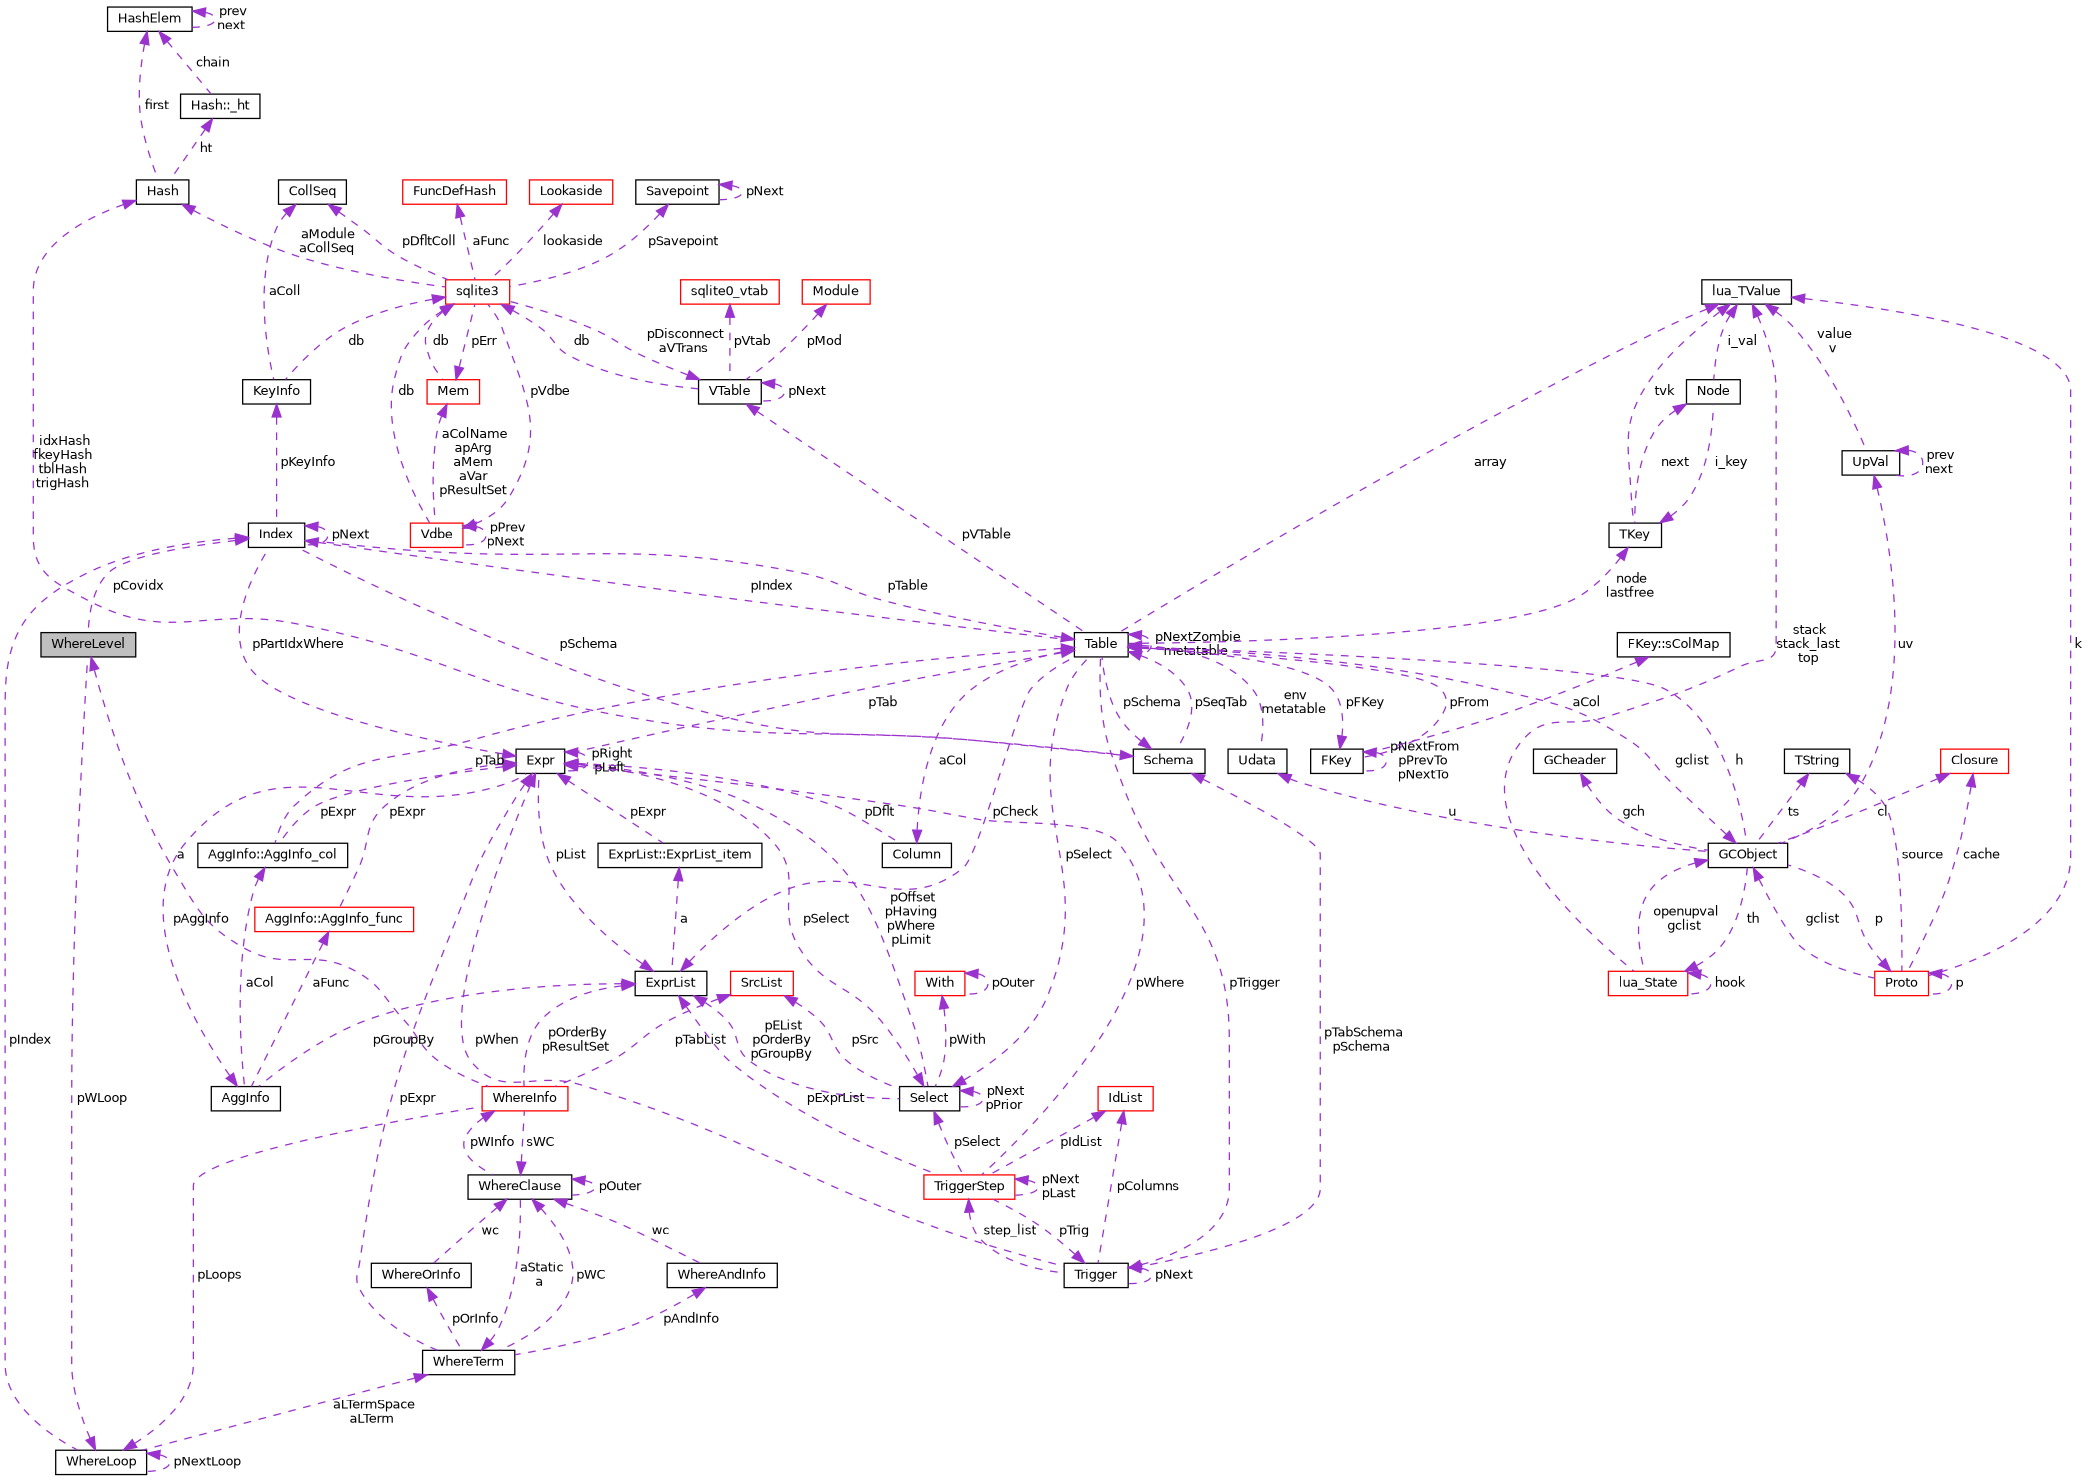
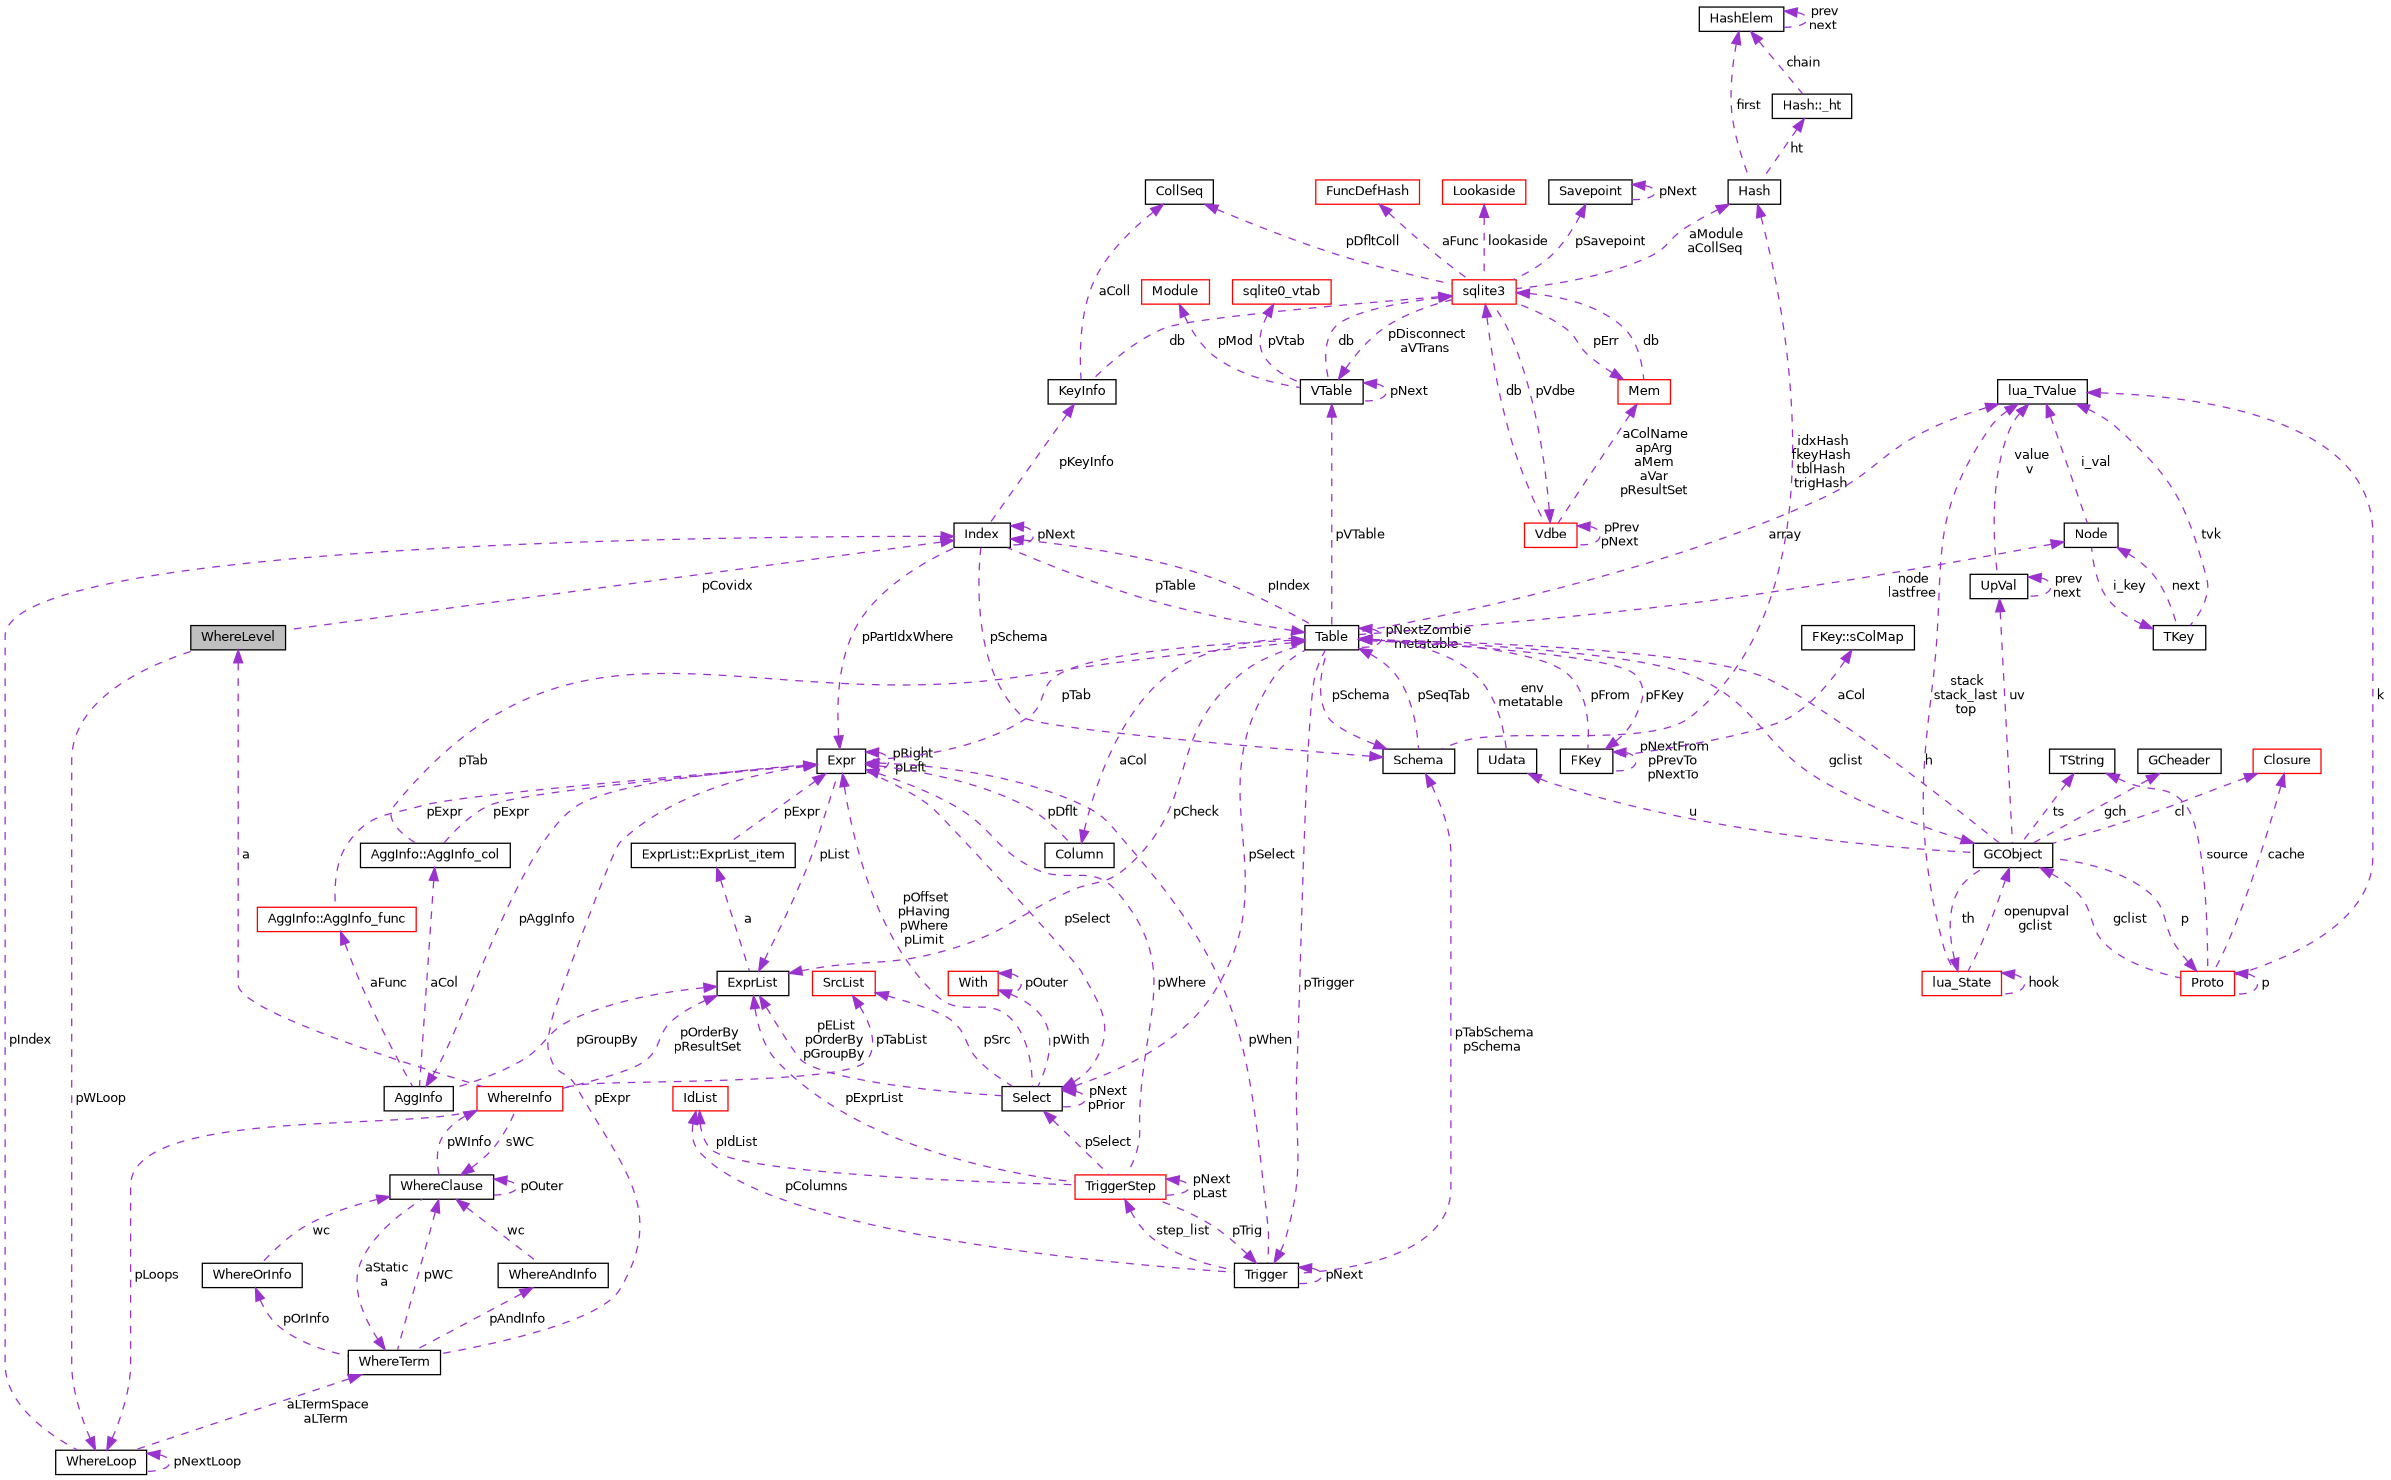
edge "Table" -> "TKey": now "Table" -> "Node"
